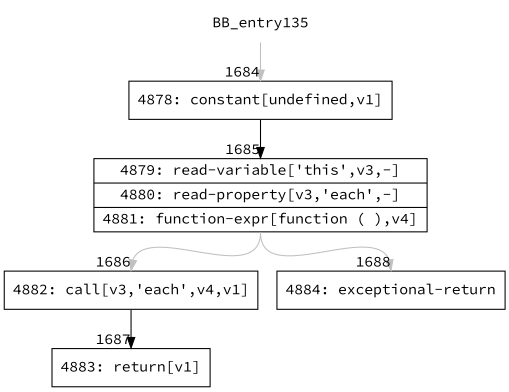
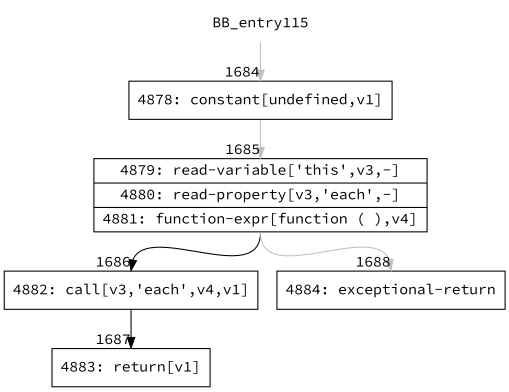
node "BB_entry135": label "BB_entry135" -> "BB_entry115"
edge "4878: constant[undefined,v1]" -> "4879: read-variable['this',v3,-]": color black -> gray
edge "4879: read-variable['this',v3,-]" -> "4882: call[v3,'each',v4,v1]": color gray -> black
